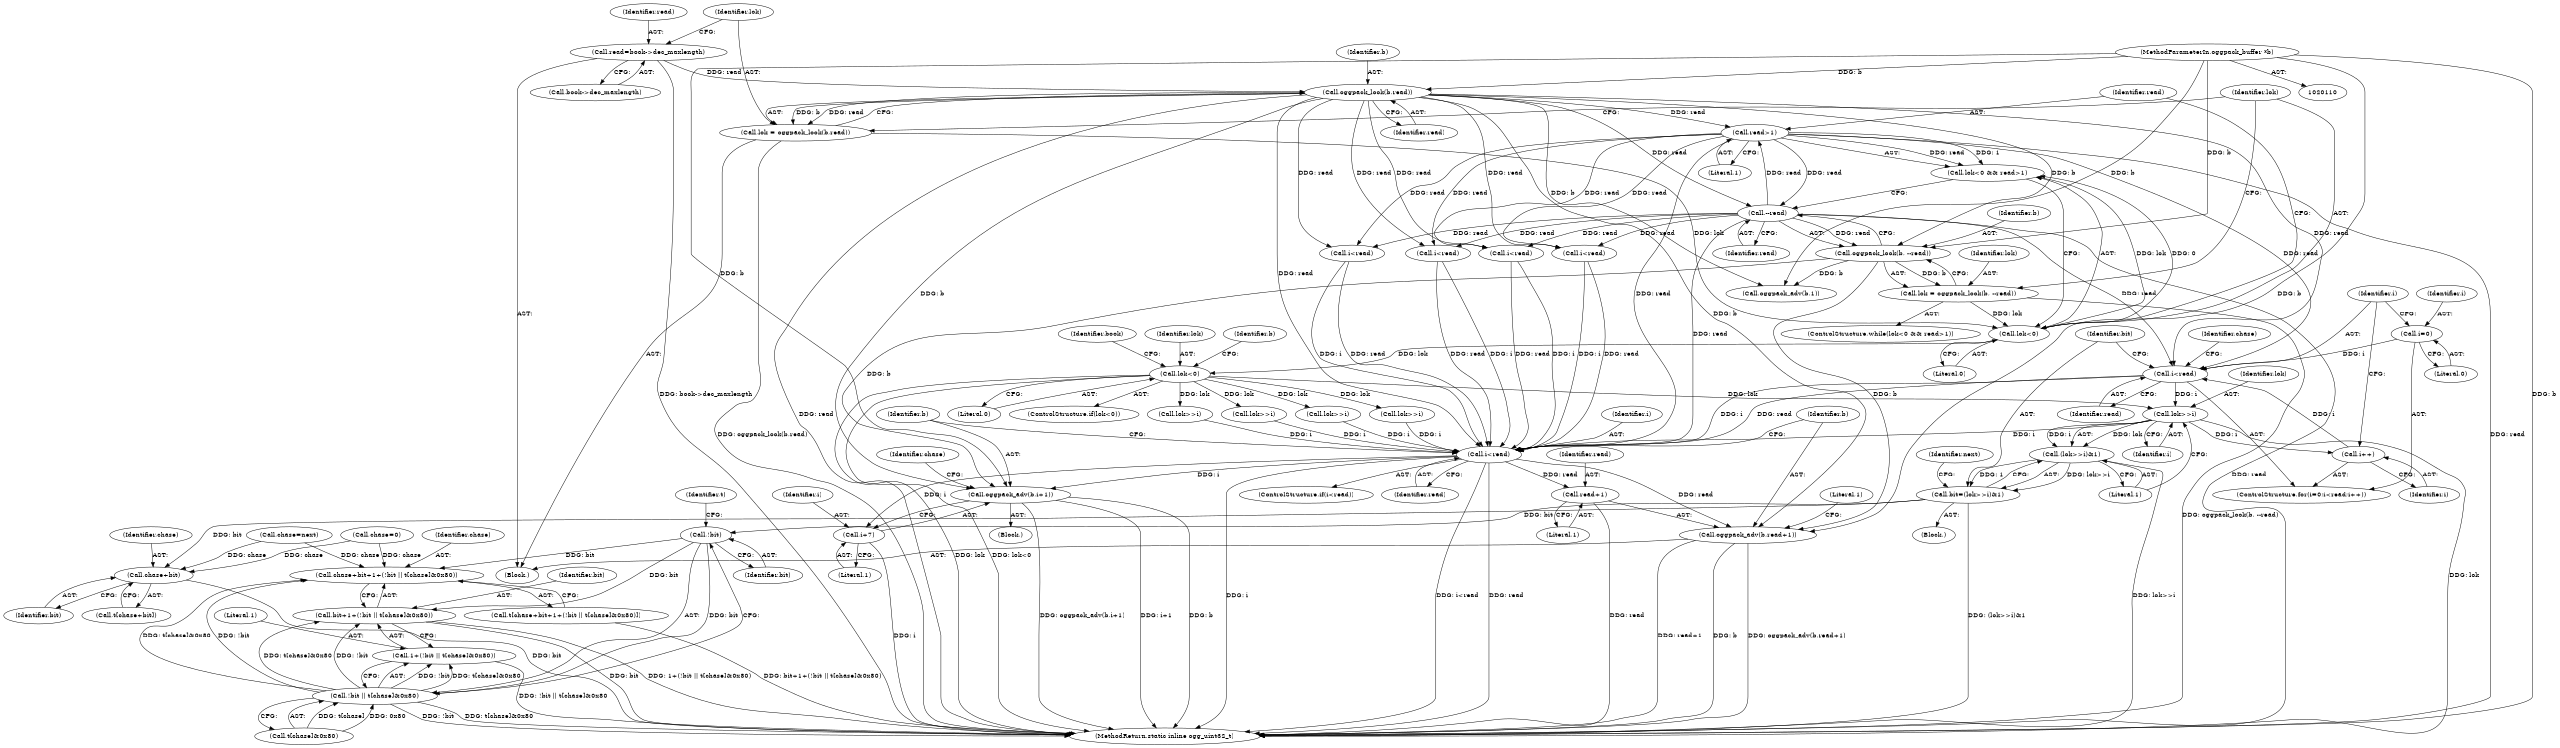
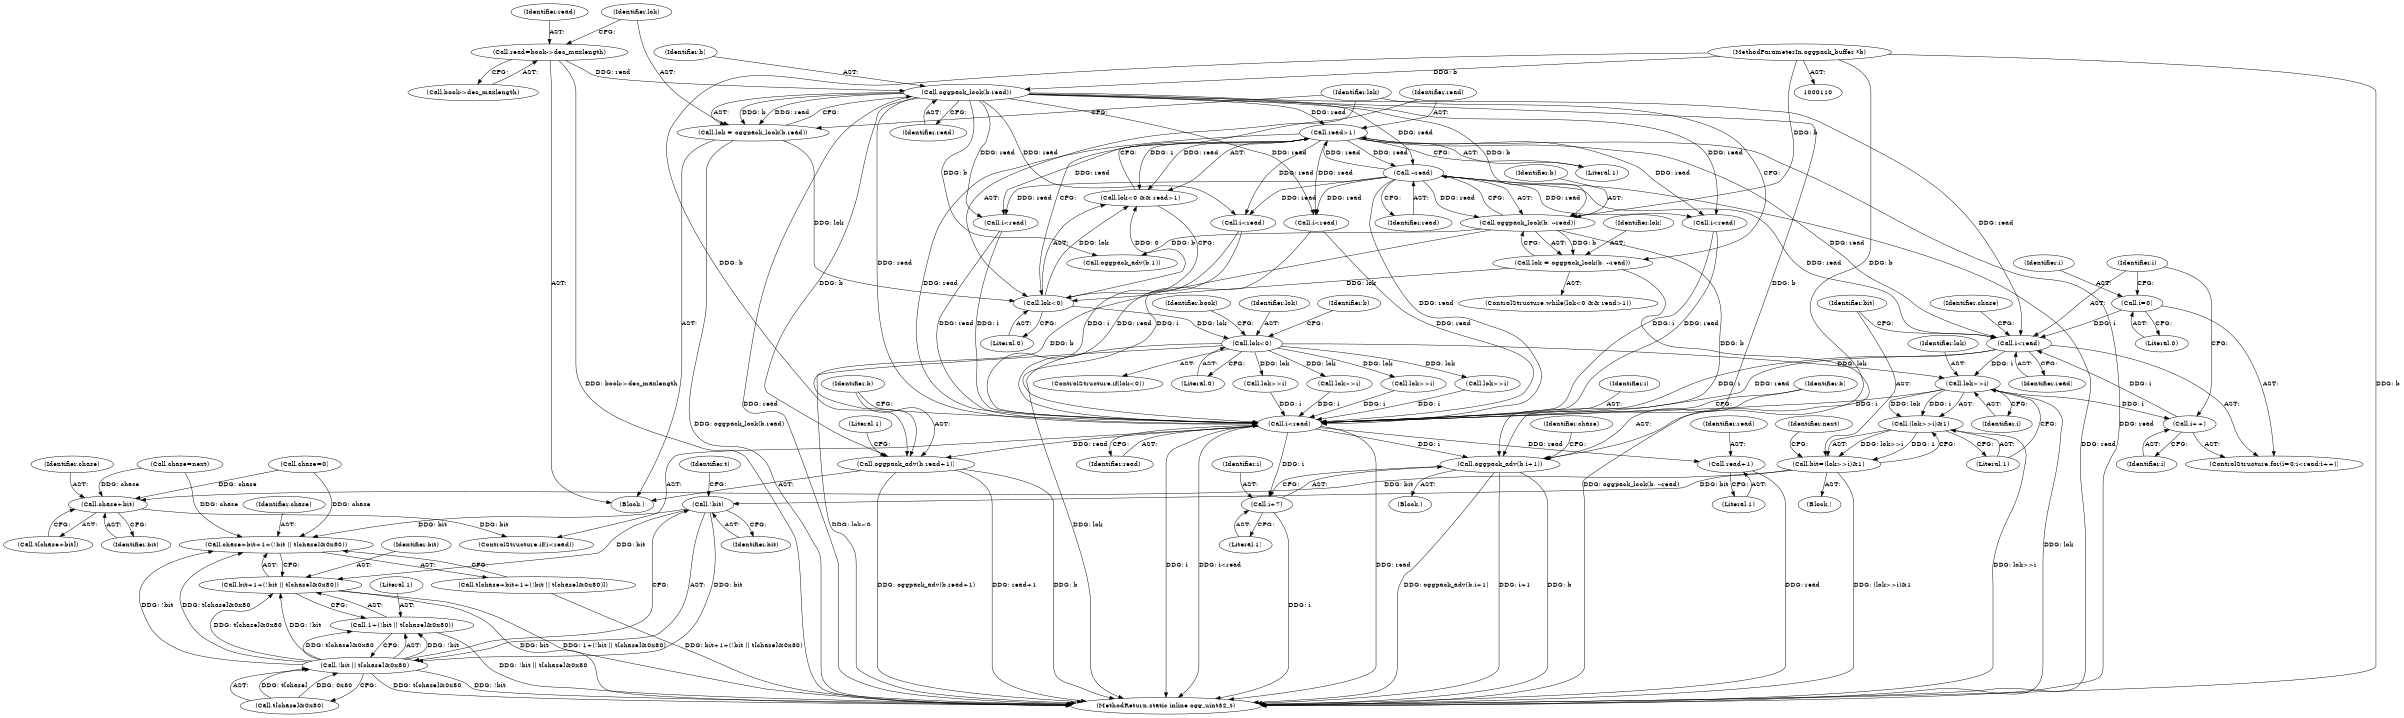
node "1020110": label "1020110" -> "1000110"
edge "(MethodParameterIn,oggpack_buffer *b)" -> "(Call,oggpack_adv(b,1))": removed, label "DDG: b"
edge "(Call,lok<0 && read>1)" -> "(Call,--read)": now "(Call,lok<0 && read>1)" -> "(Call,read>1)"
edge "(Call,read+1)" -> "(Call,oggpack_adv(b,read+1))": removed, label "AST:"
edge "(Call,chase+bit)" -> "(MethodReturn,static inline ogg_uint32_t)": now "(Call,chase+bit)" -> "(ControlStructure,if(i<read))"
